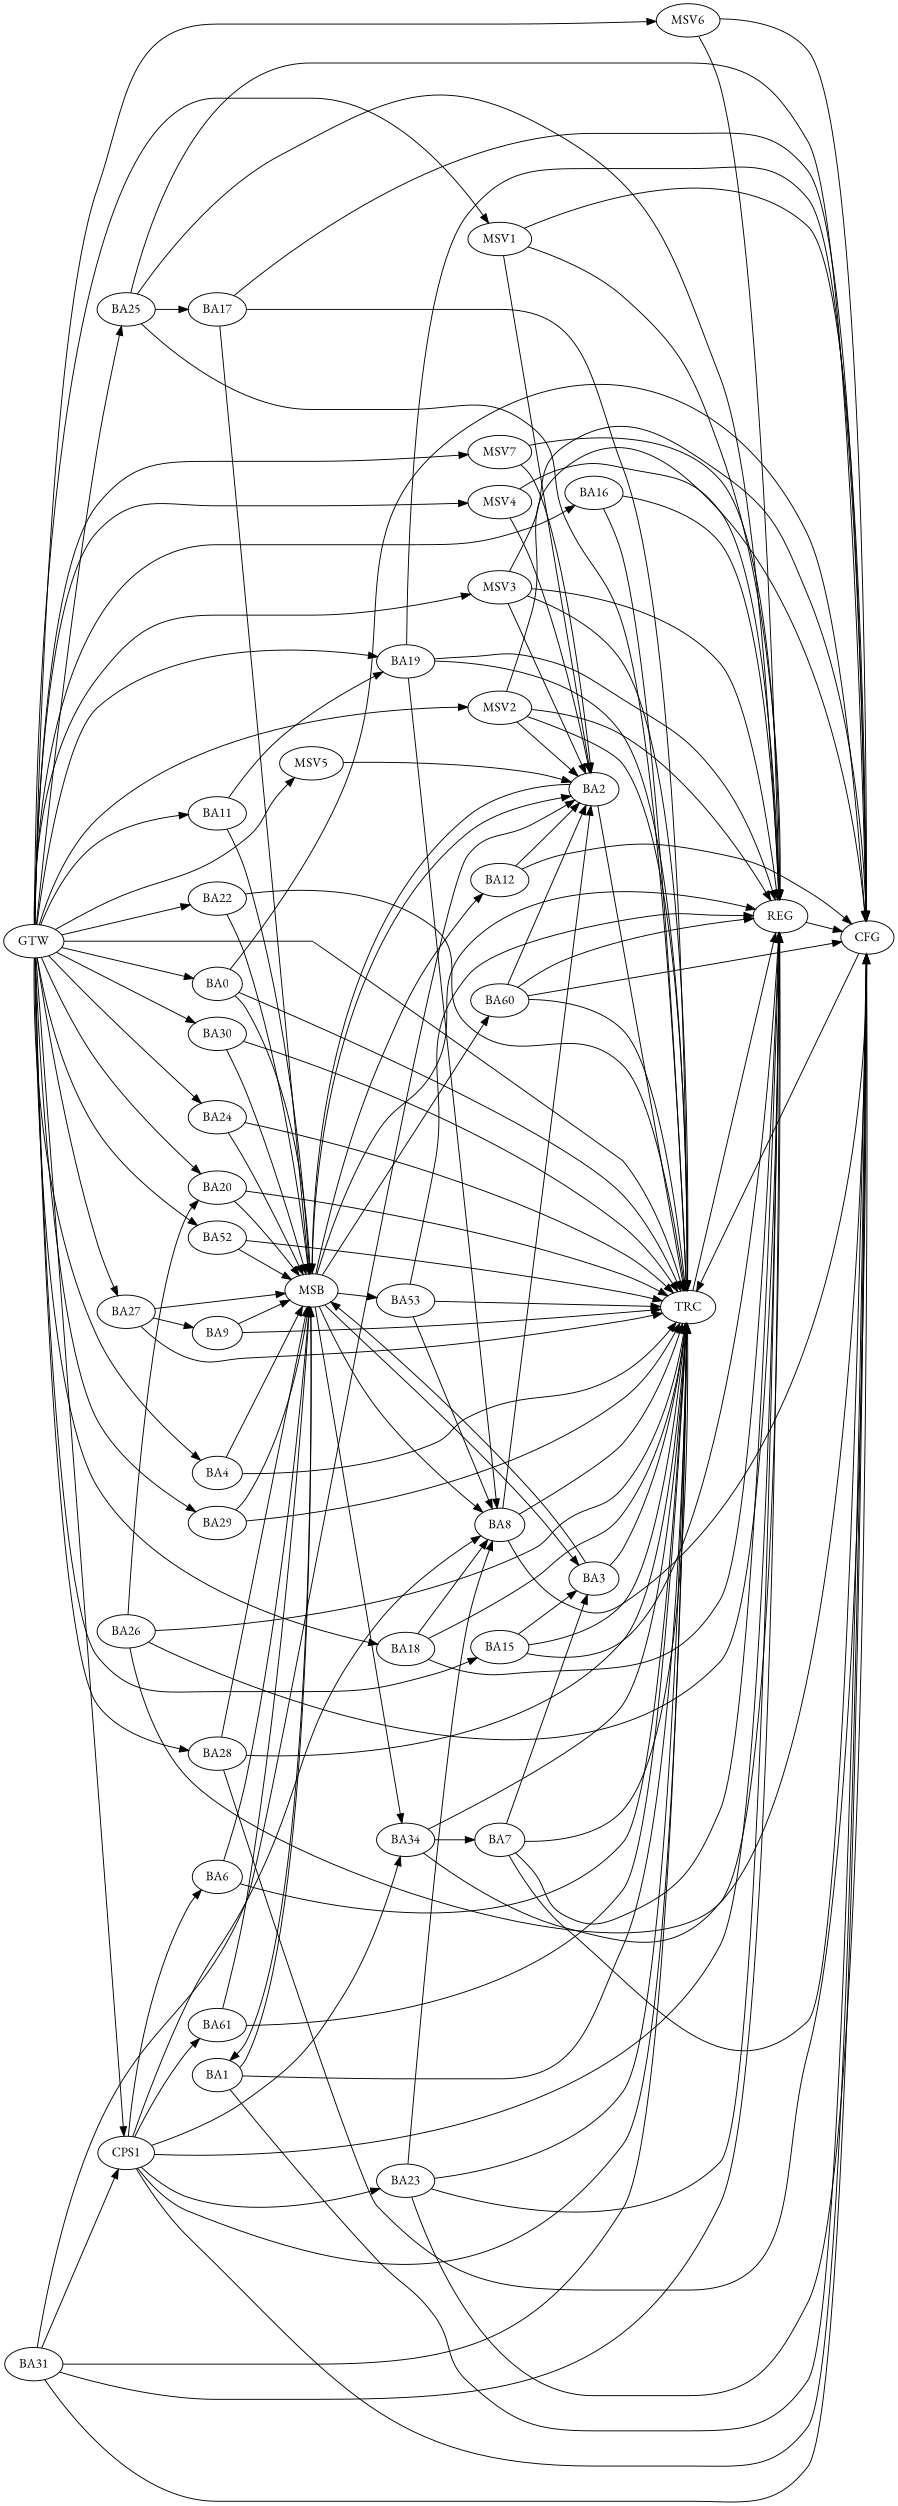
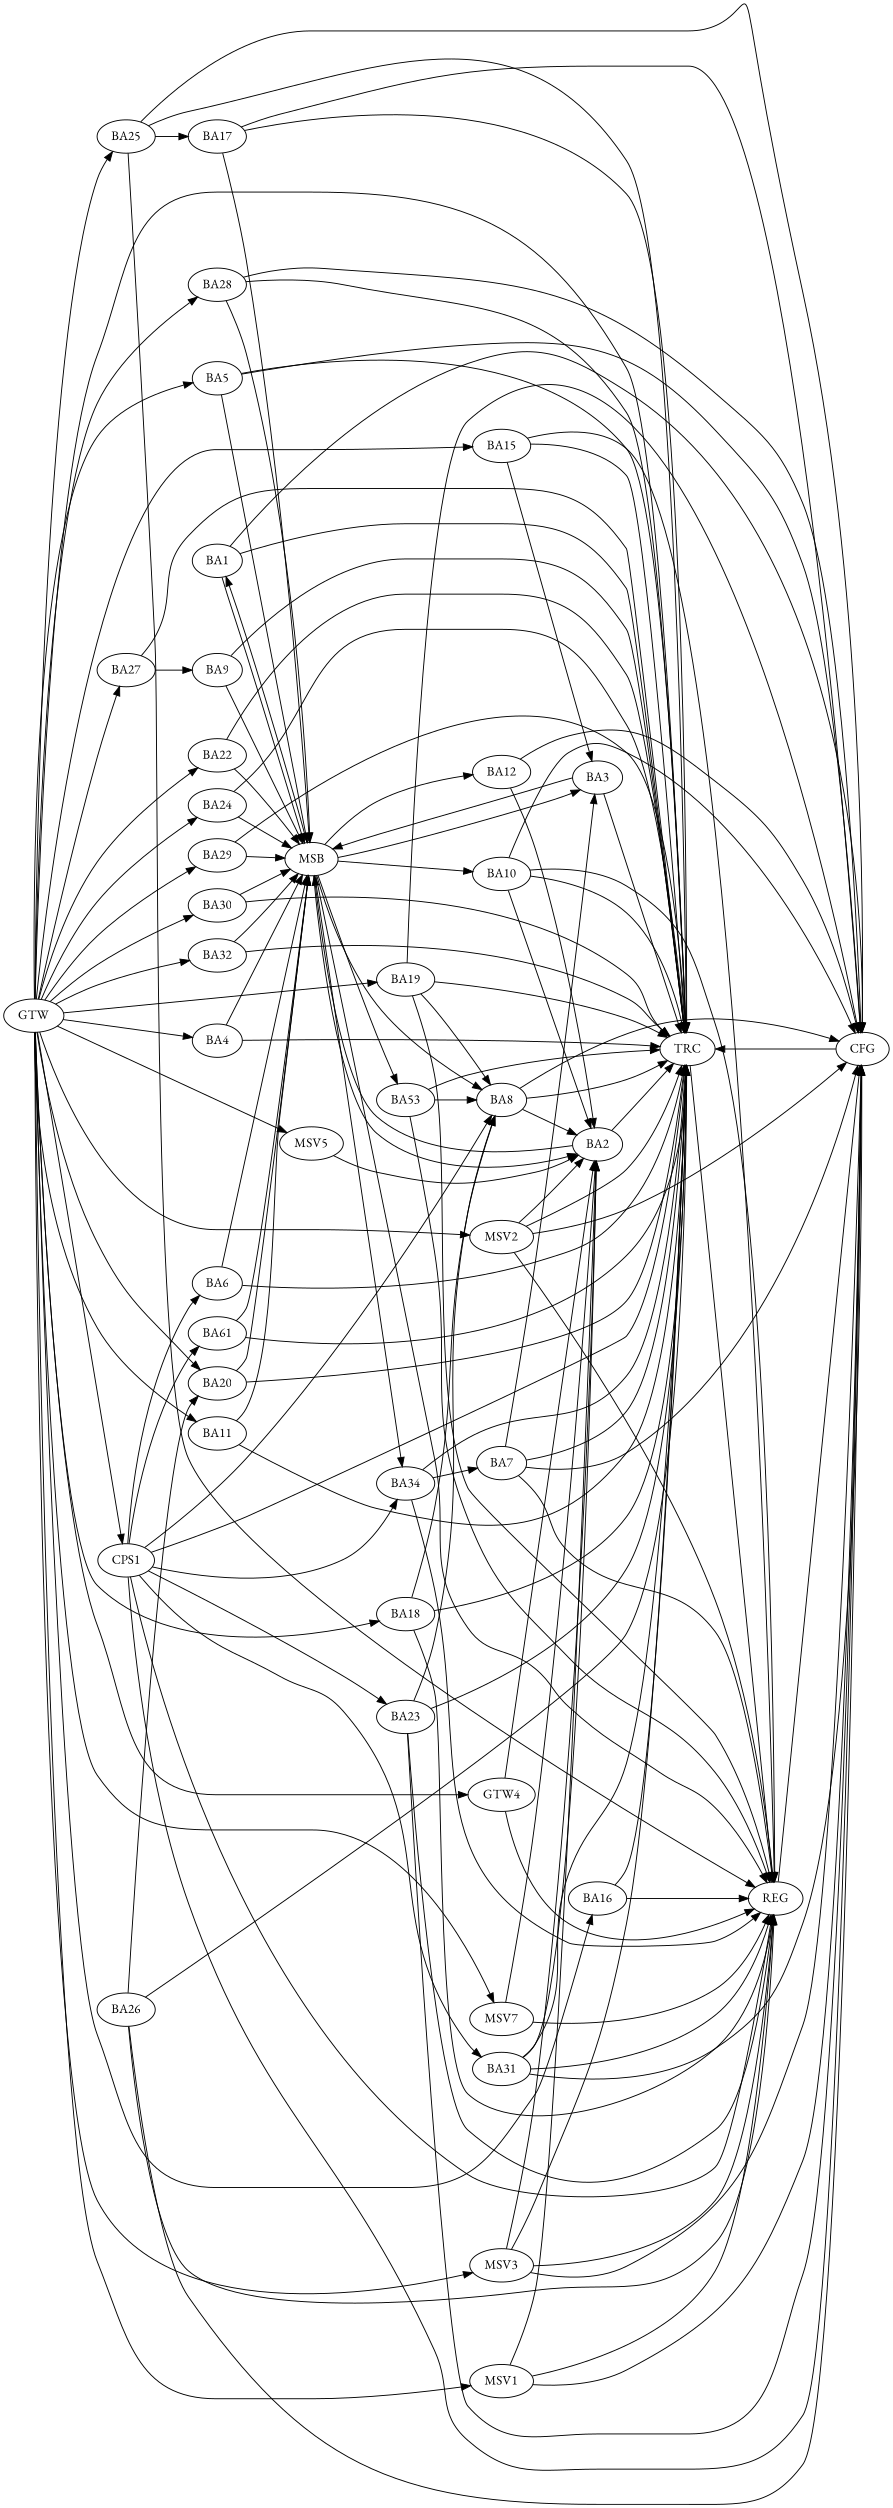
node "MSV6": removed
node "MSV4": label "MSV4" -> "GTW4"
edge "BA11" -> "BA19": now "BA11" -> "TRC"
node "BA0": label "BA0" -> "BA5"
node "BA60": label "BA60" -> "BA10"
node "BA52": label "BA52" -> "BA32"
edge "BA27" -> "MSB": removed
edge "BA31" -> "CPS1": reversed
